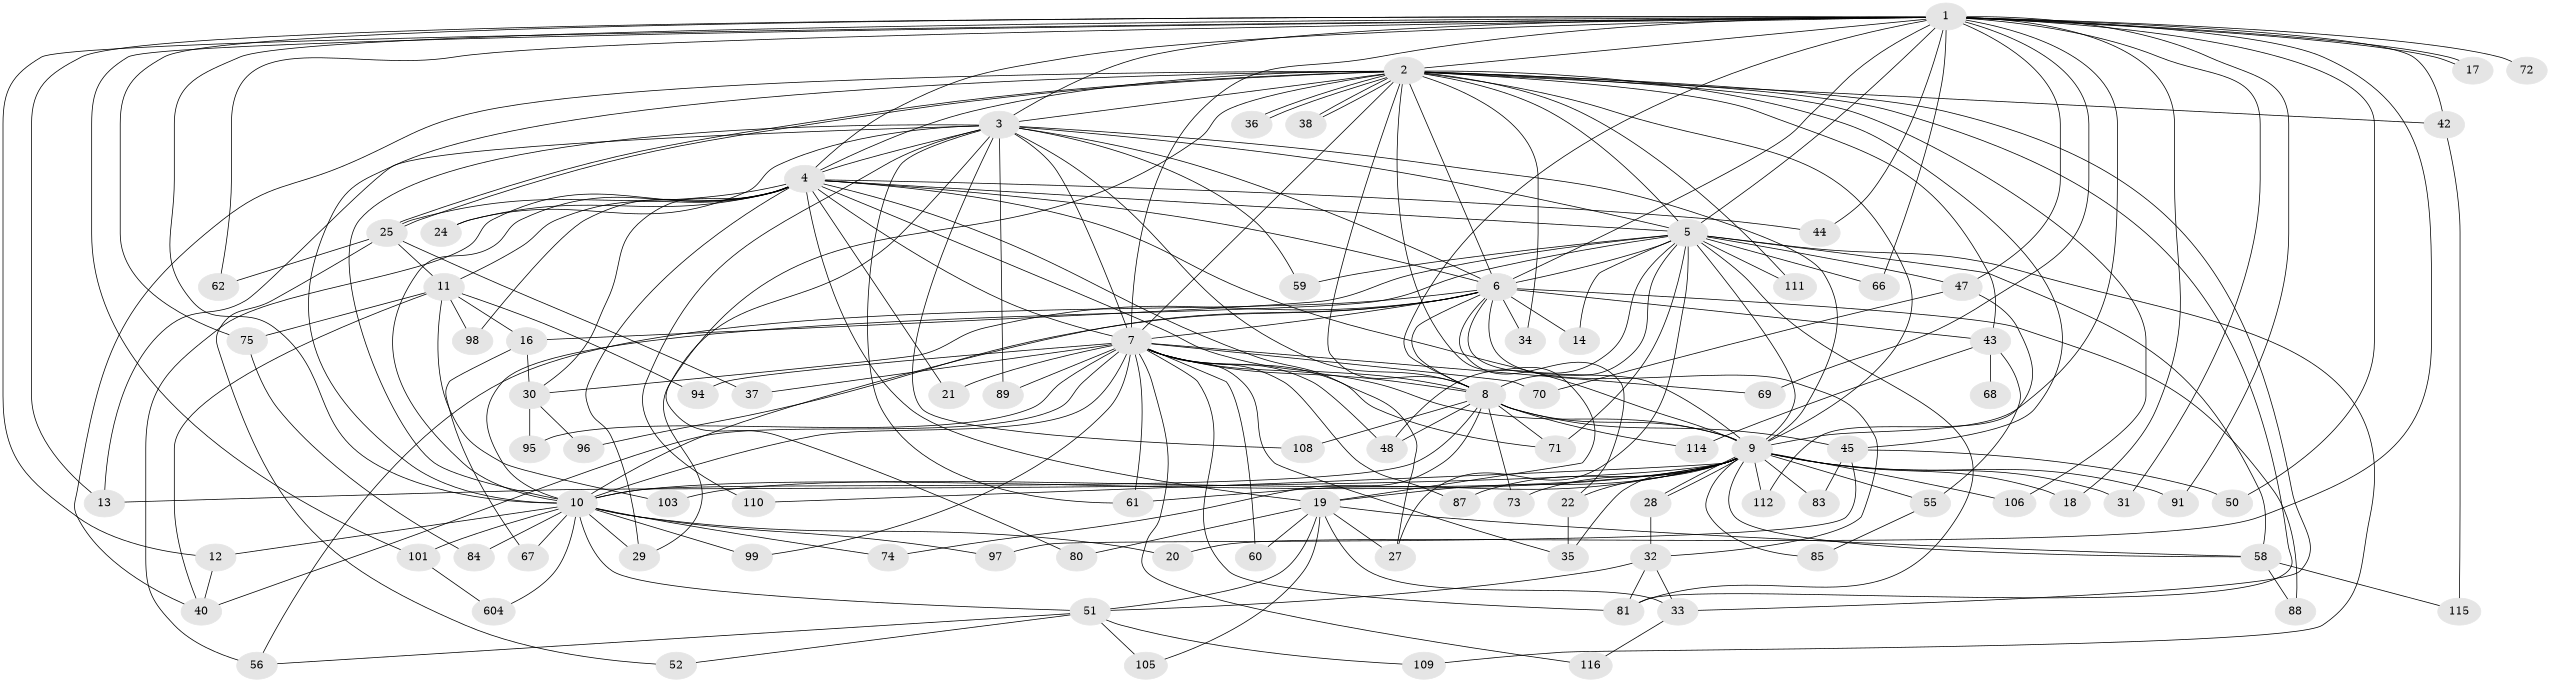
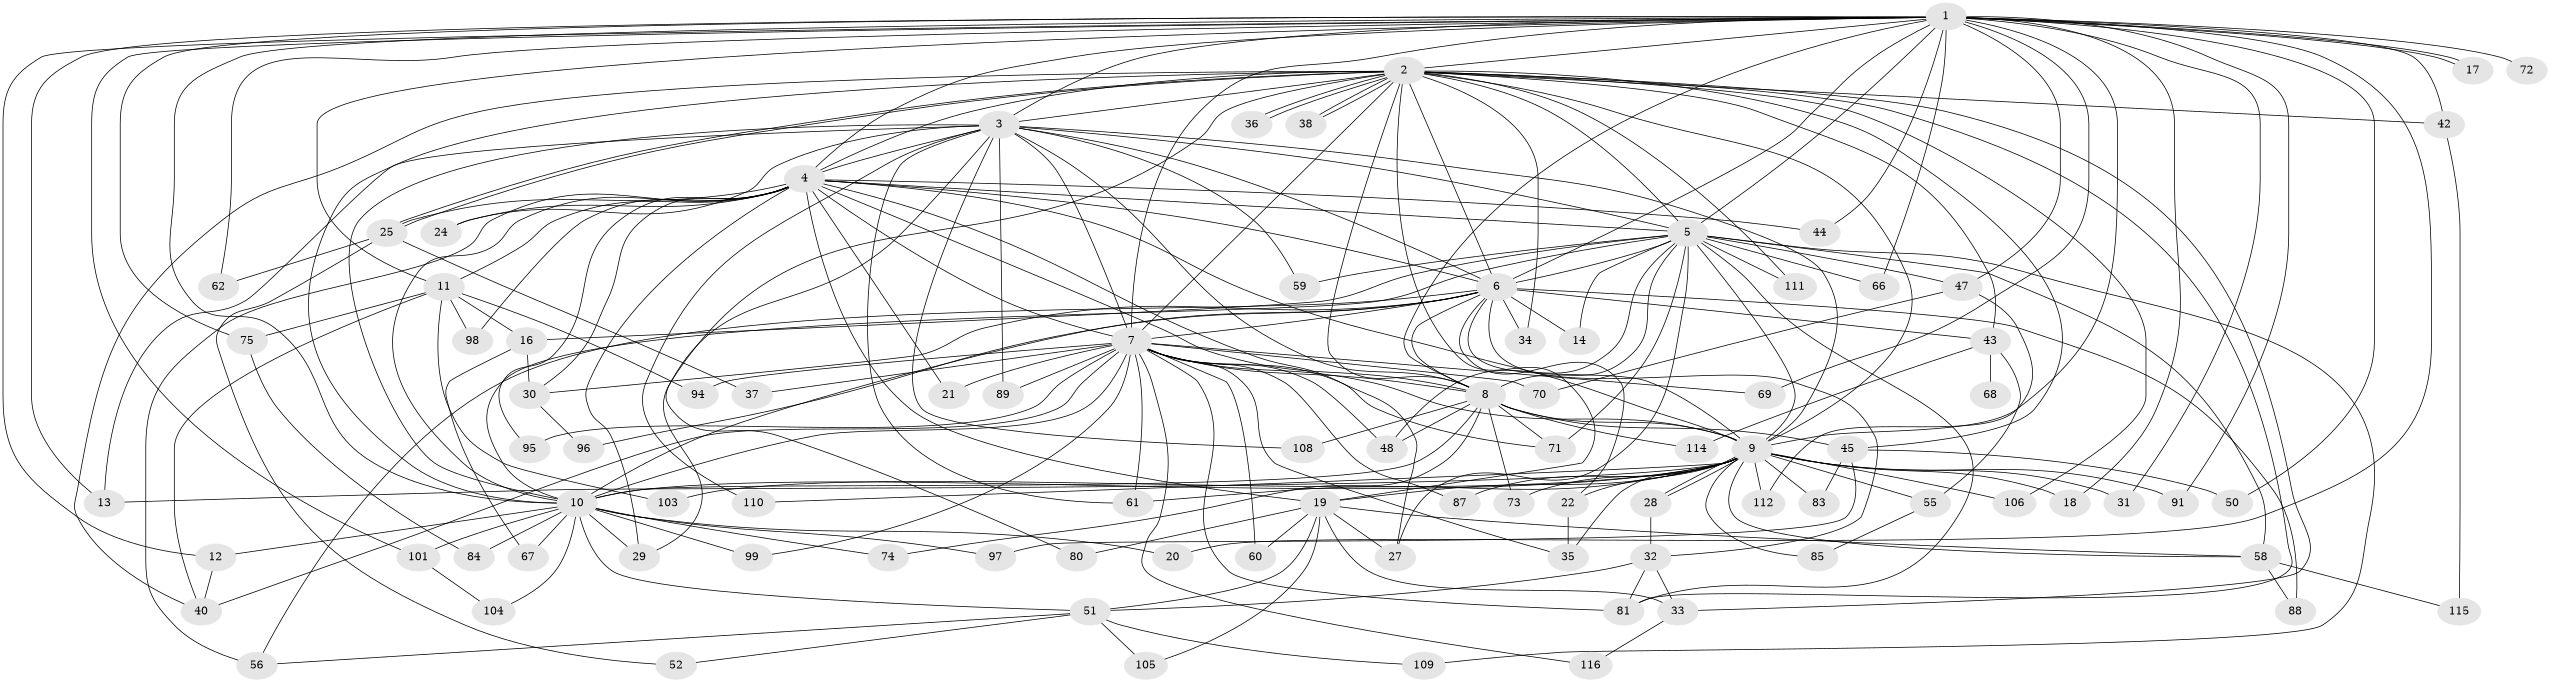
edge "25" -- "11": now "1" -- "11"
edge "30" -- "95": now "4" -- "95"
node "604": label "604" -> "104"
